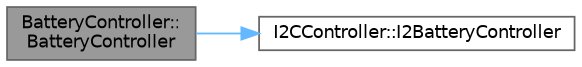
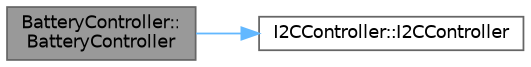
node "I2CController::I2BatteryController": label "I2CController::I2BatteryController" -> "I2CController::I2CController"
